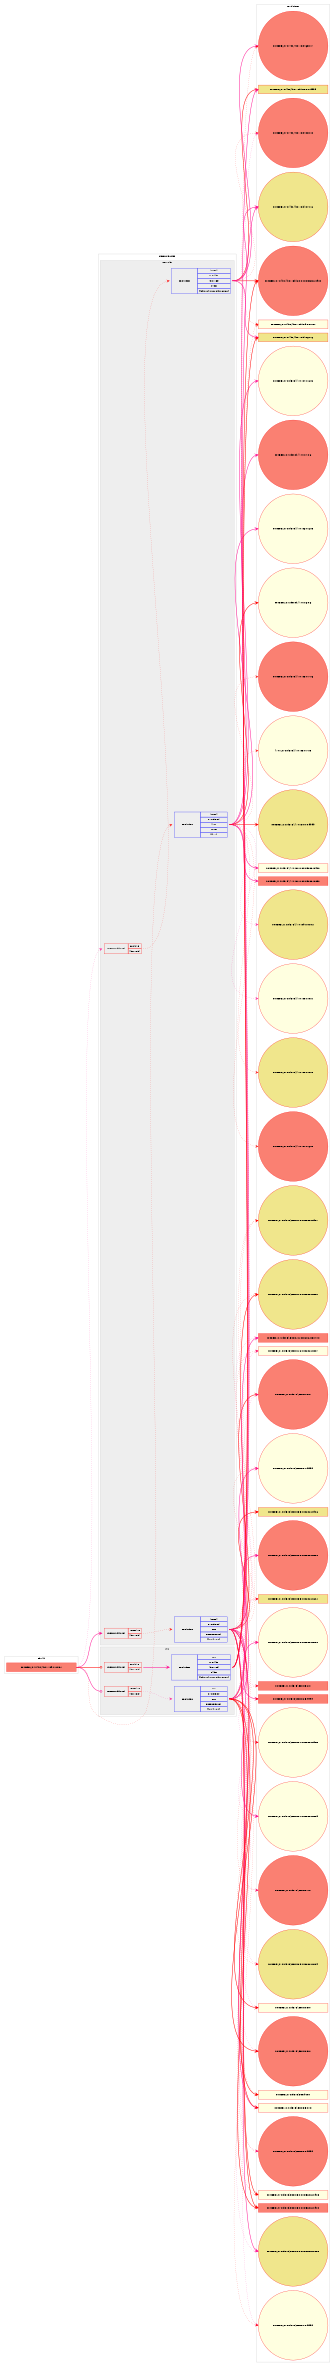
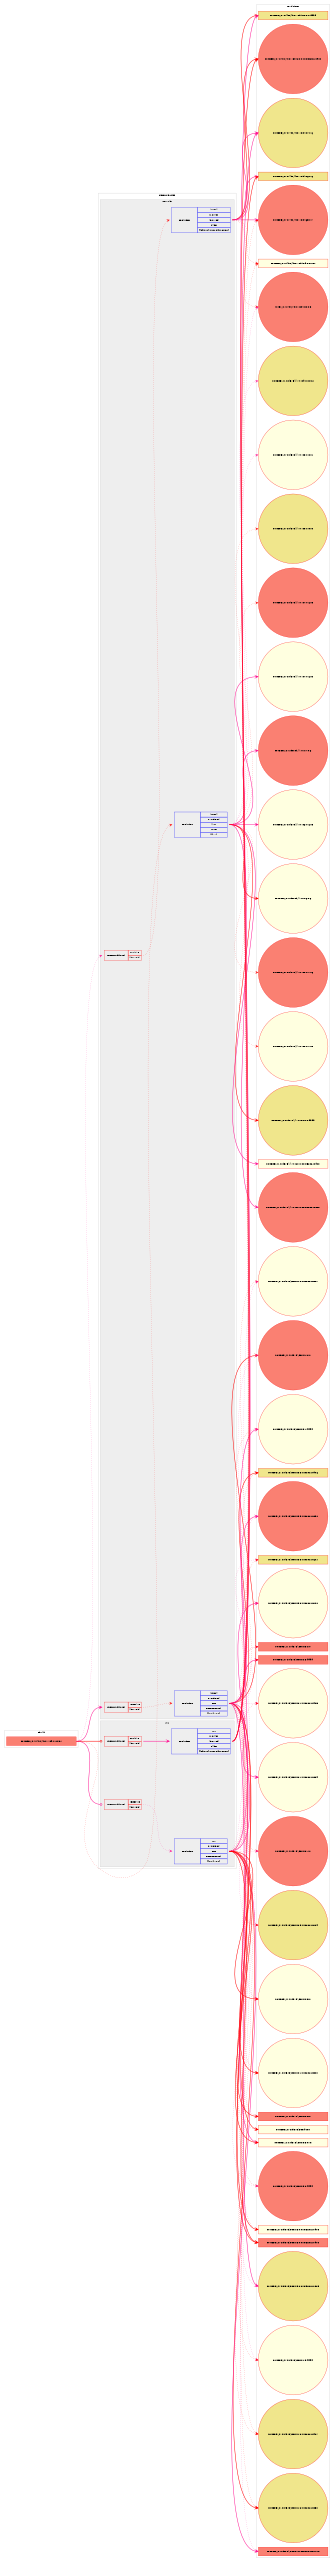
node "portage://sys-libs/libcxxabi-18.1.8": label "portage://sys-libs/libcxxabi-18.1.8" -> "none://sys-libs/libcxxabi-18.1.8"
node "llvm://sys-devel/llvm-15.0.7-r3": label "llvm://sys-devel/llvm-15.0.7-r3" -> "portage://sys-devel/llvm-15.0.7-r3"
node "portage://sys-devel/llvm-20.0.0_pre20240830": shape box -> circle
node "portage://sys-devel/gcc-14.2.1_p20240817": shape box -> circle
node "portage://sys-devel/gcc-11.5.0": shape box -> circle
node "portage://sys-devel/gcc-10.5.0": shape circle -> box
node "portage://sys-devel/gcc-11.4.1_p20240501": added
